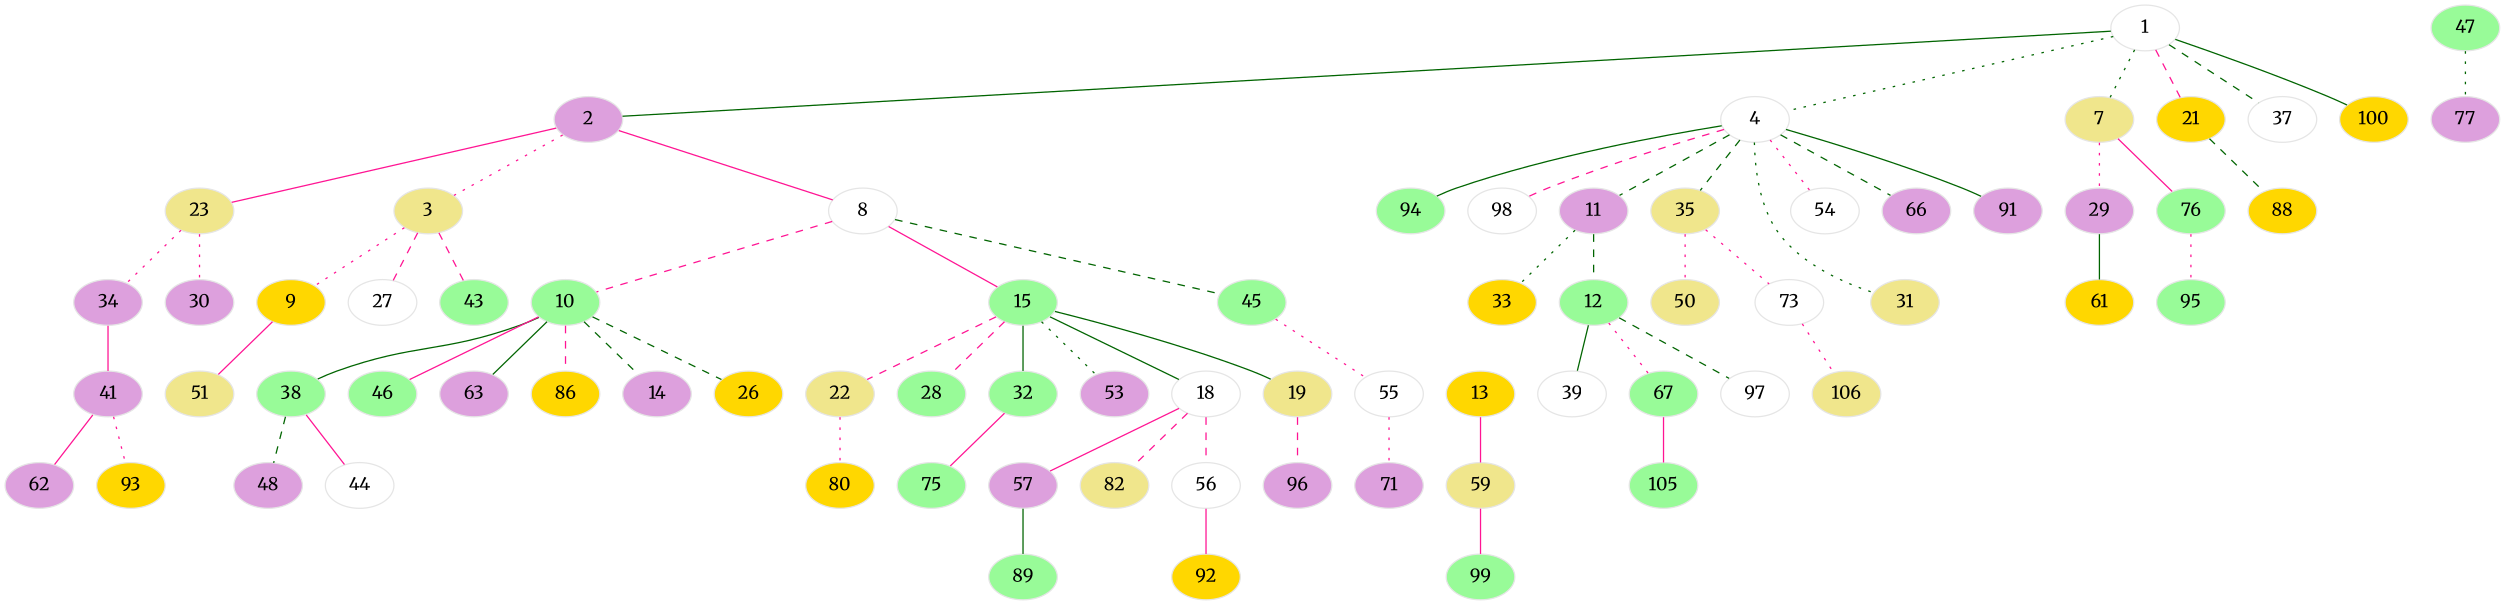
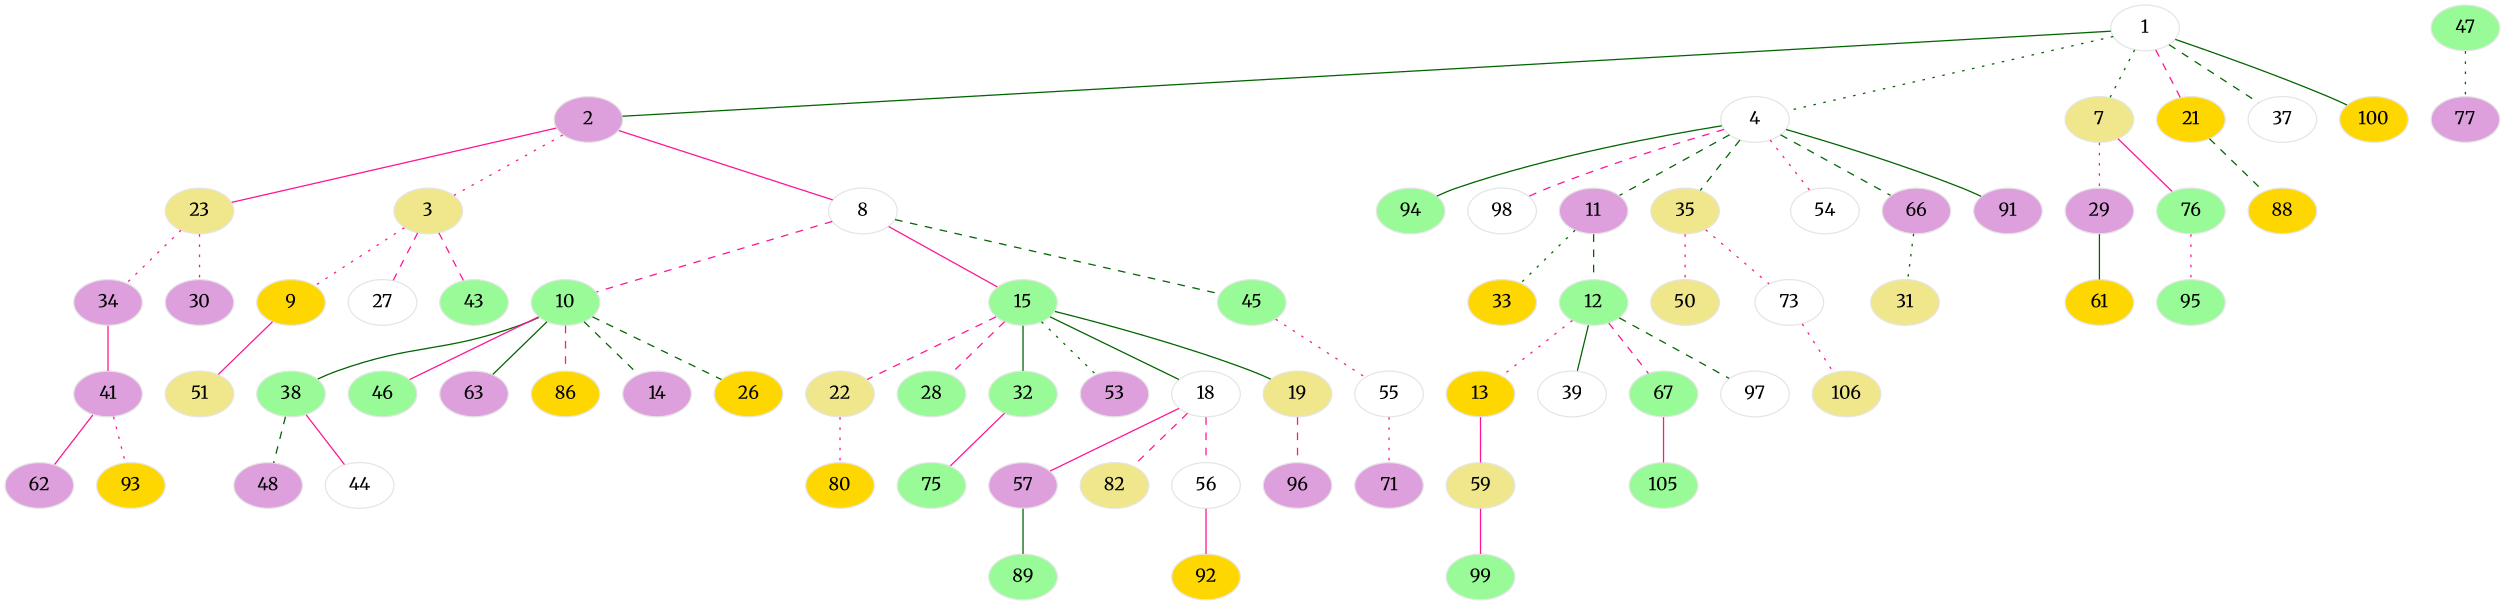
edge "4" -- "31": now "66" -- "31"
edge "12" -- "13": added
edge "12" -- "67": style dotted -> dashed
